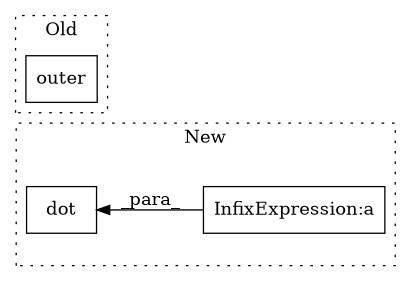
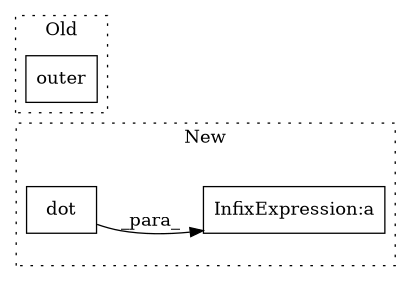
edge "InfixExpression:a" -> "dot": reversed
